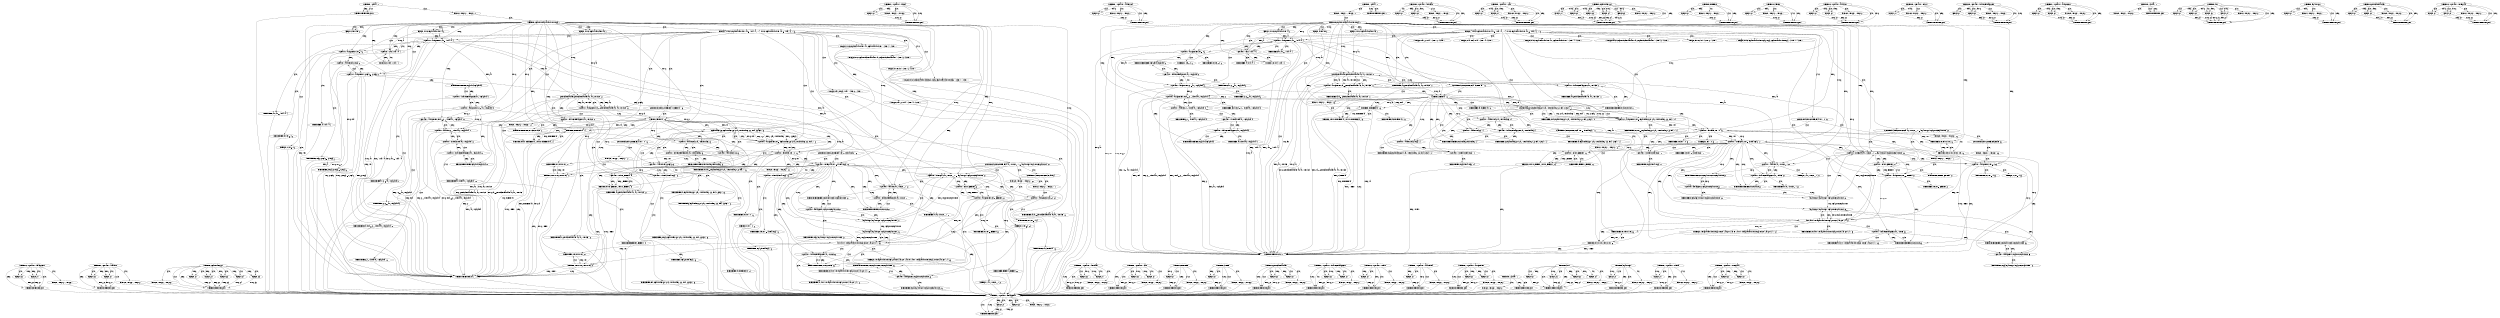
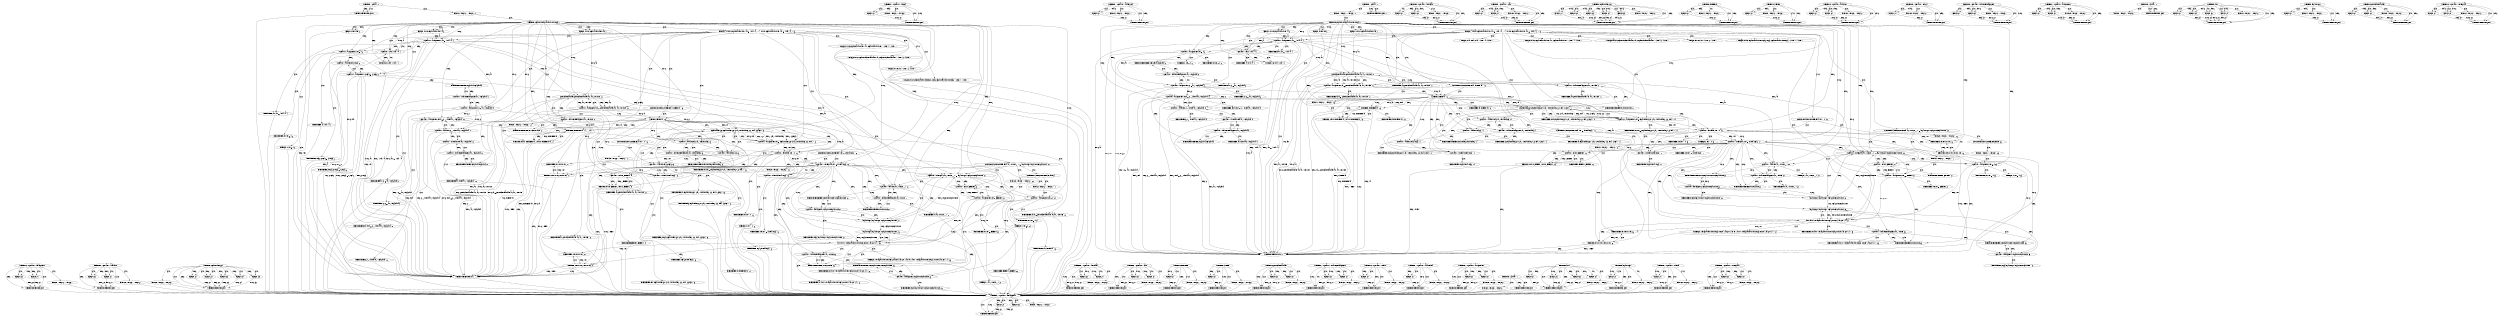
node "<(LOCAL,void* p: void*)<SUB>8</SUB>>": removed
node "<(LOCAL,void* preply: void*)<SUB>8</SUB>>": removed
node "<(LOCAL,void* p: void*)<SUB>9</SUB>>": removed
